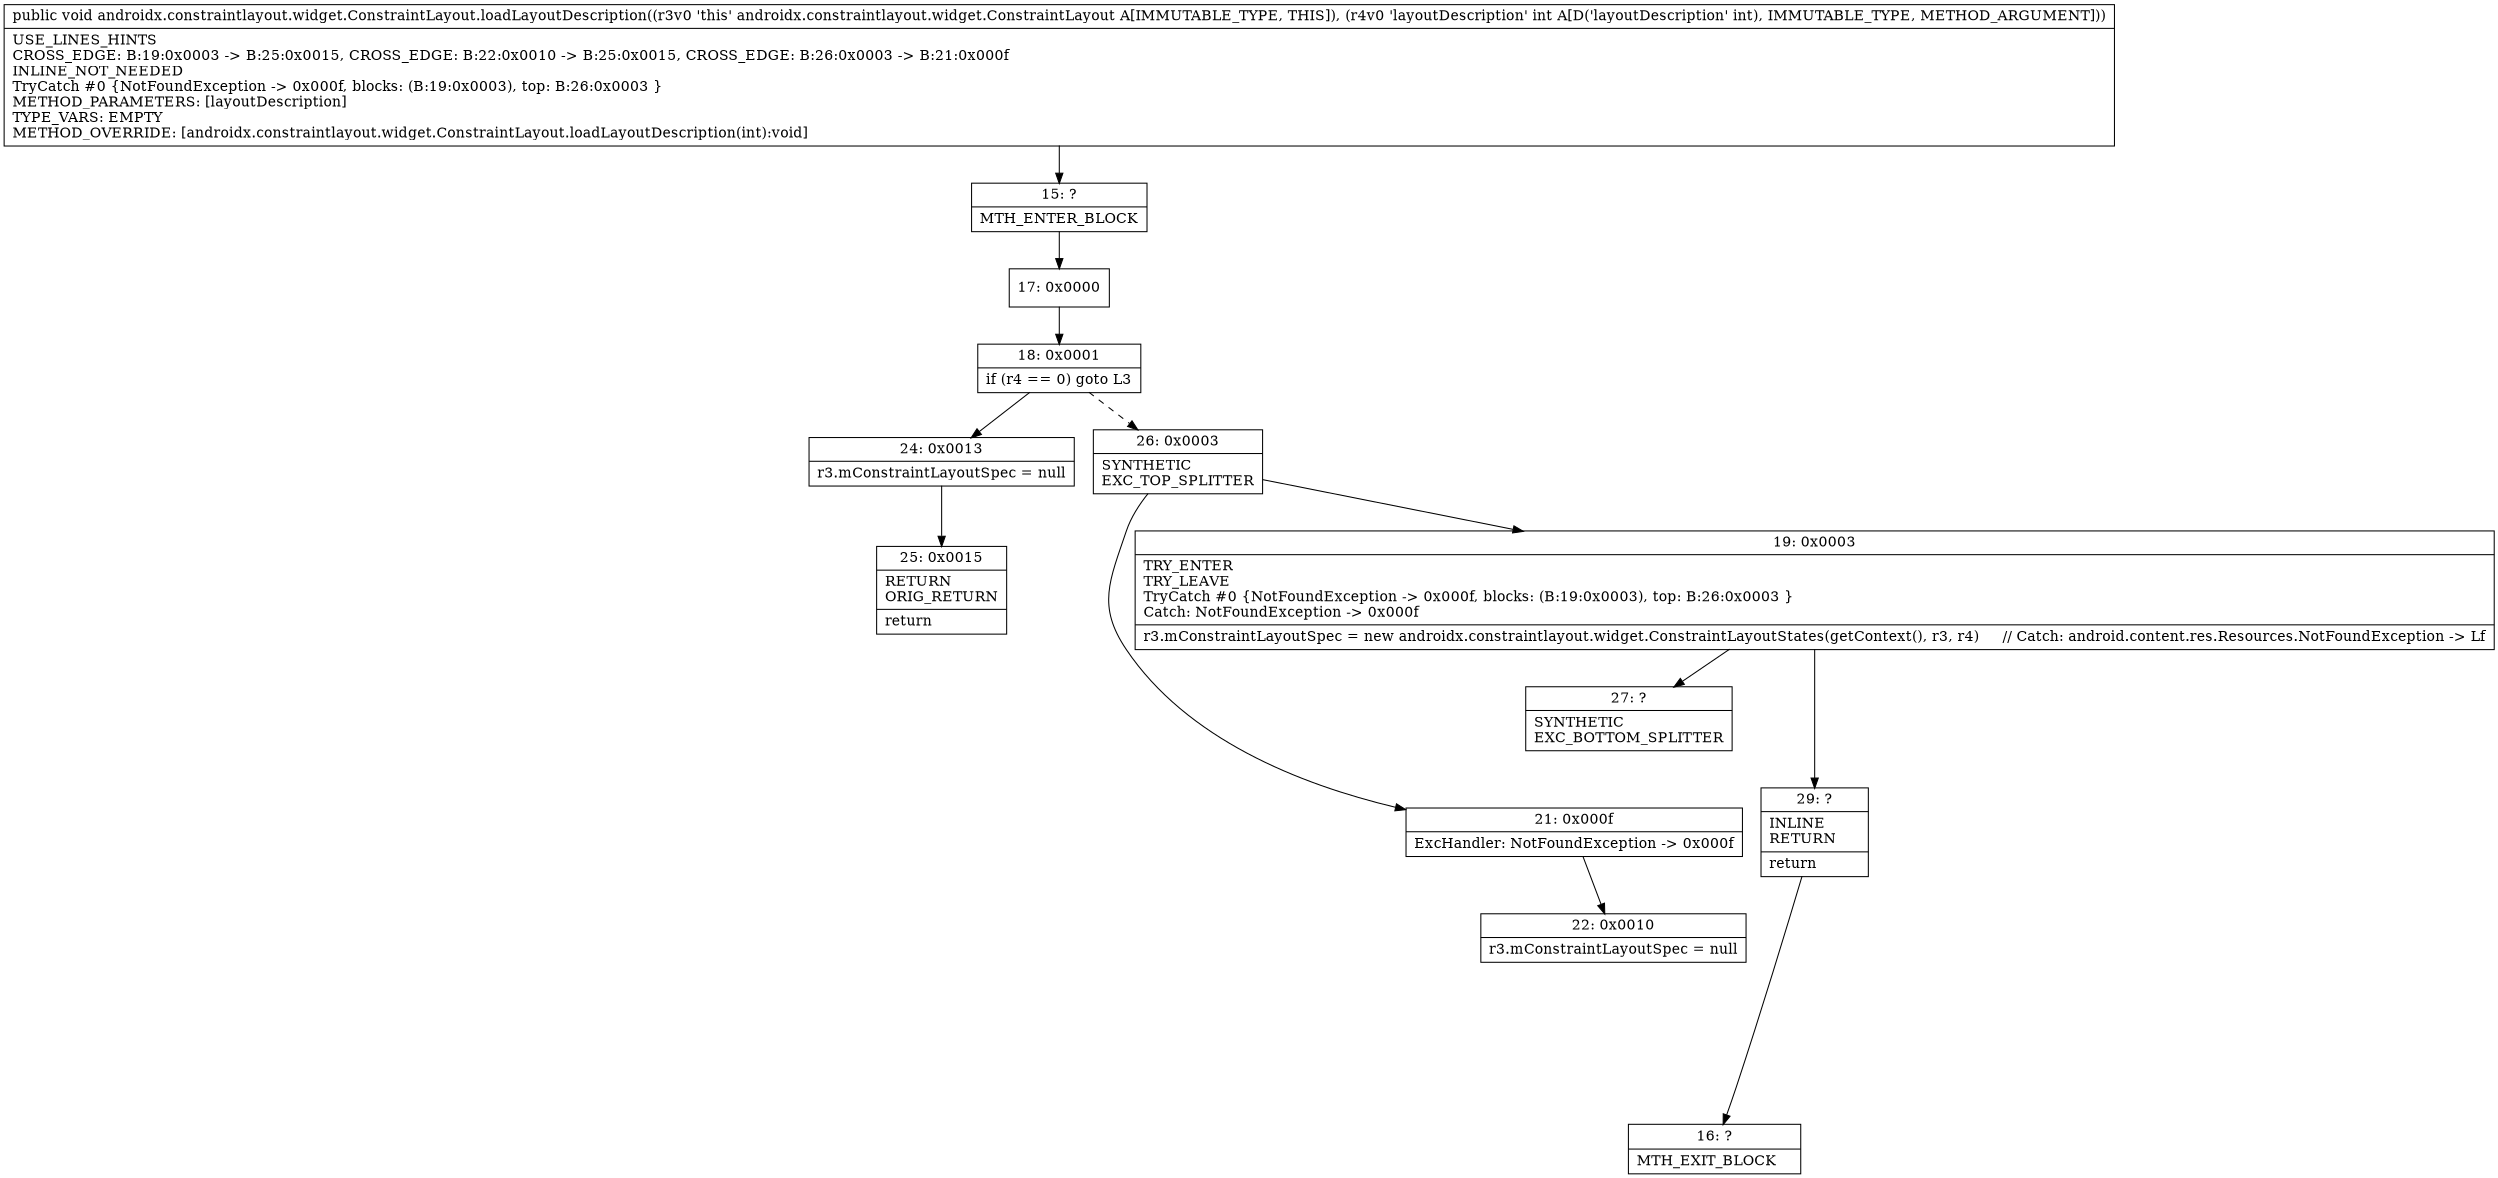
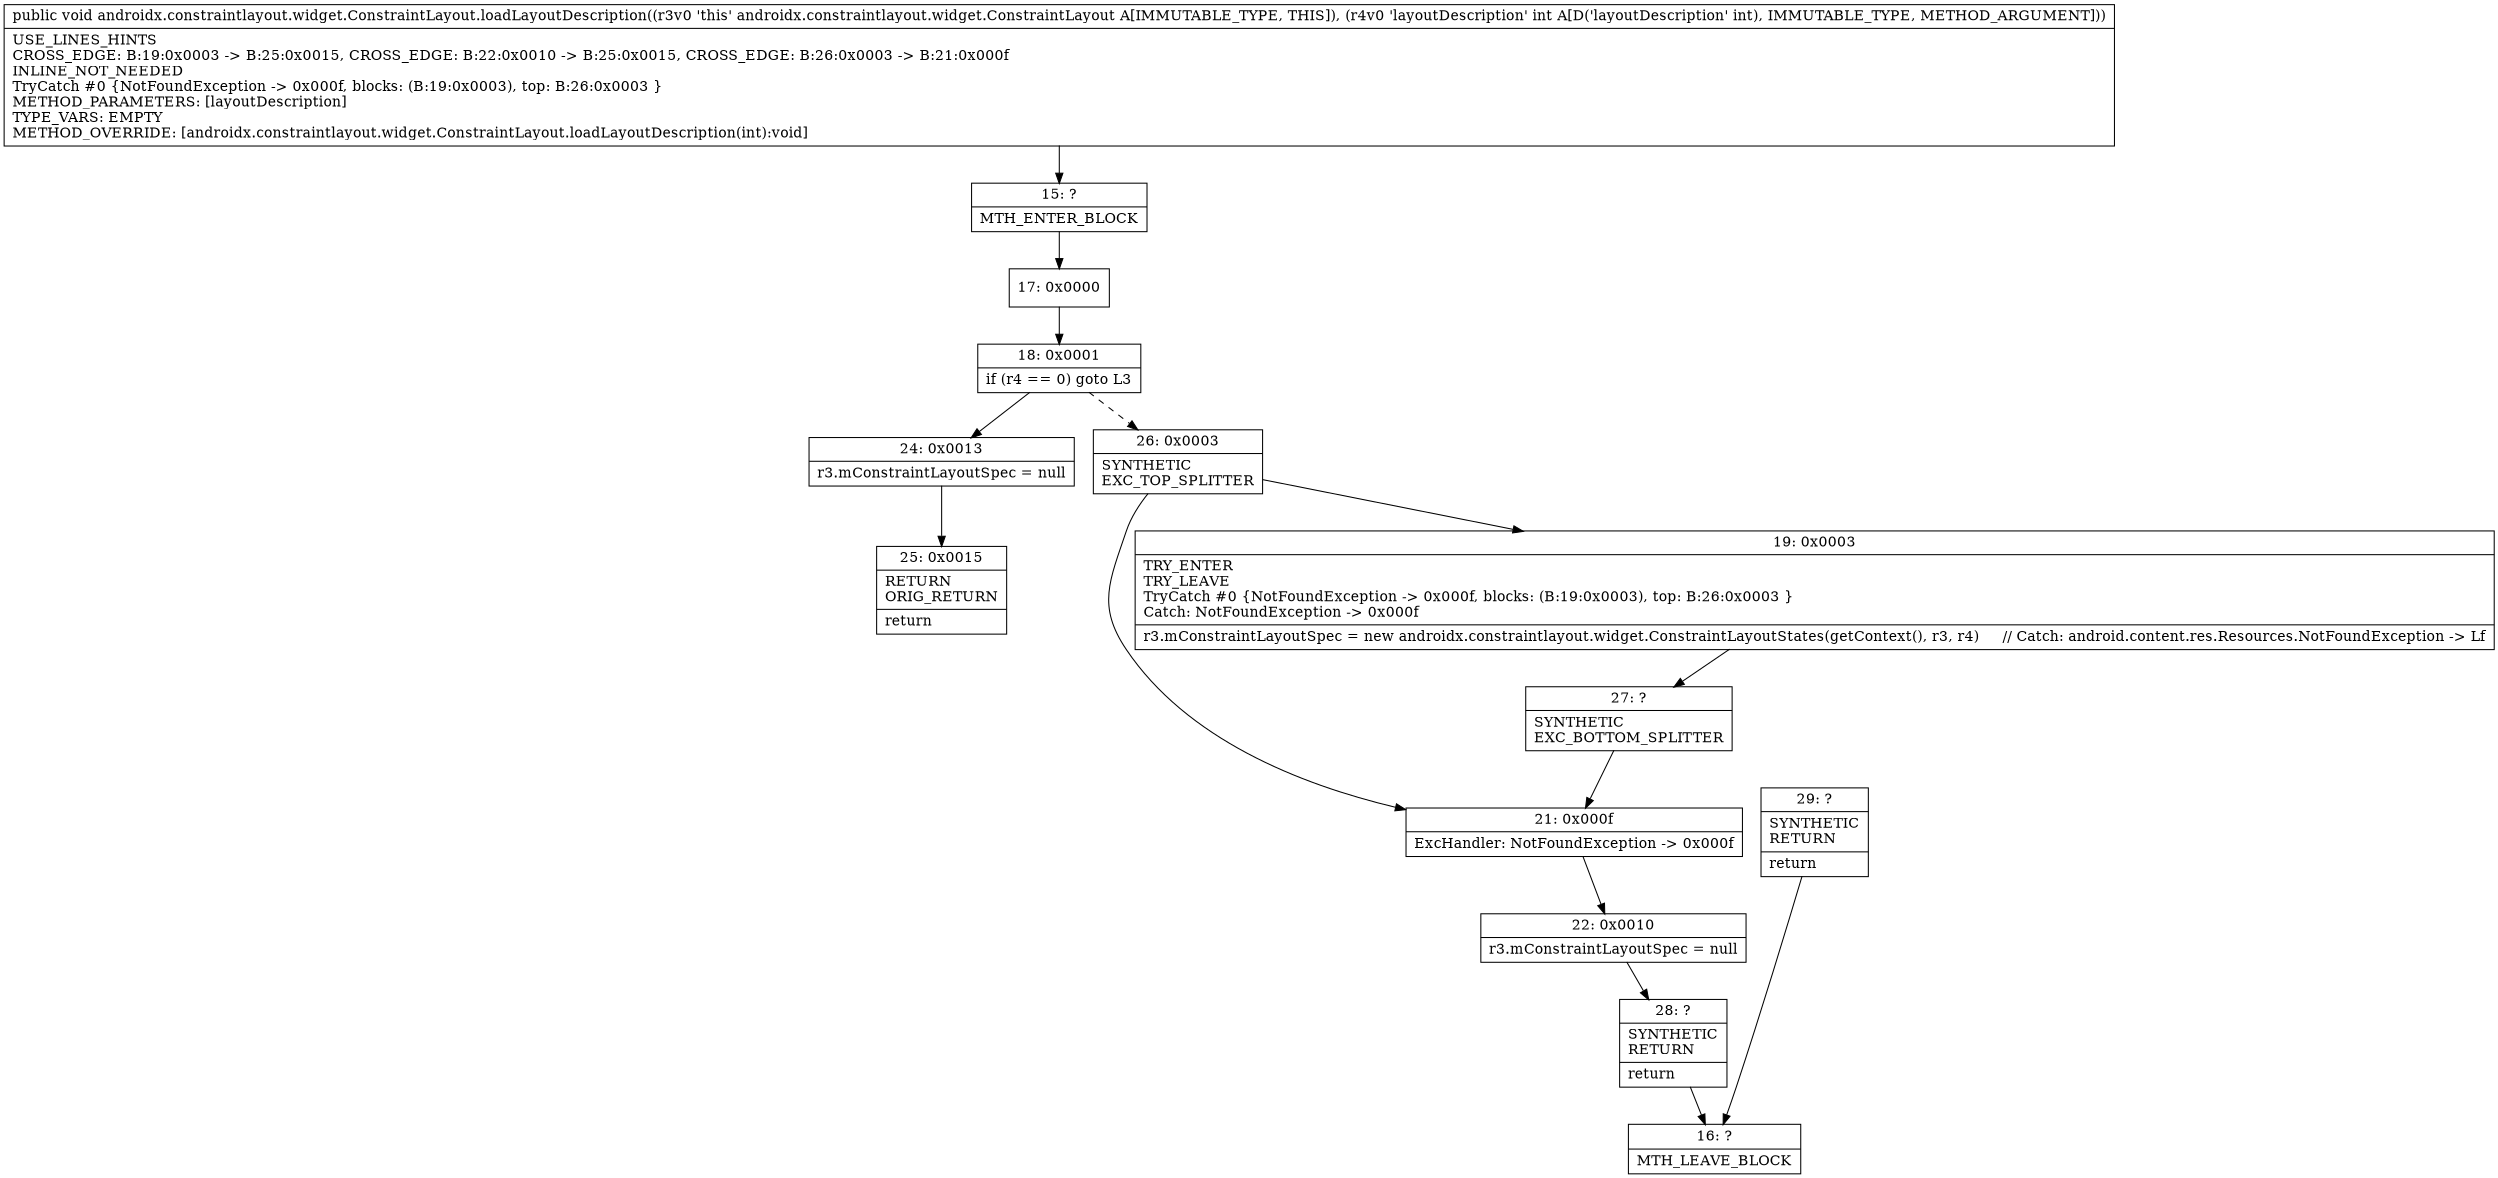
edge "19: 0x0003" -> "29: ?": removed
edge "27: ?" -> "21: 0x000f": added
node "29: ?": text "INLINE" -> "SYNTHETIC"
node "28: ?": added
node "16: ?": text "MTH_EXIT_BLOCK" -> "MTH_LEAVE_BLOCK"
